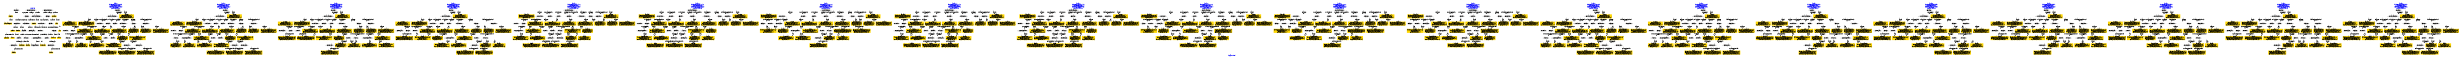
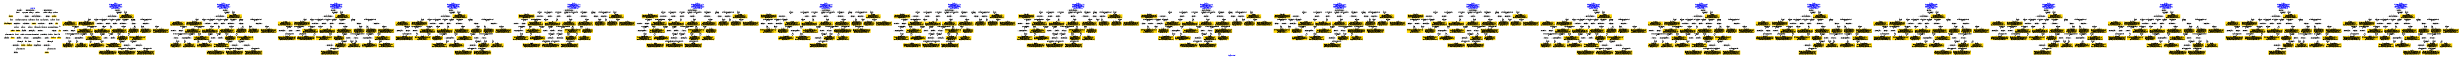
node "creationDate": fillcolor gold -> lightgray
node "artistFirstLast": removed
node "deathDate": fillcolor gold -> lightgray
